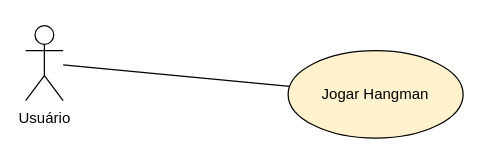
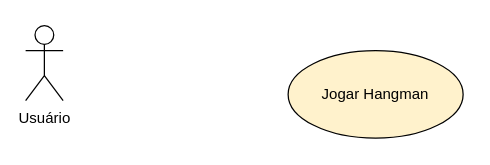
edge "Usuário" -- "Jogar Hangman": removed
